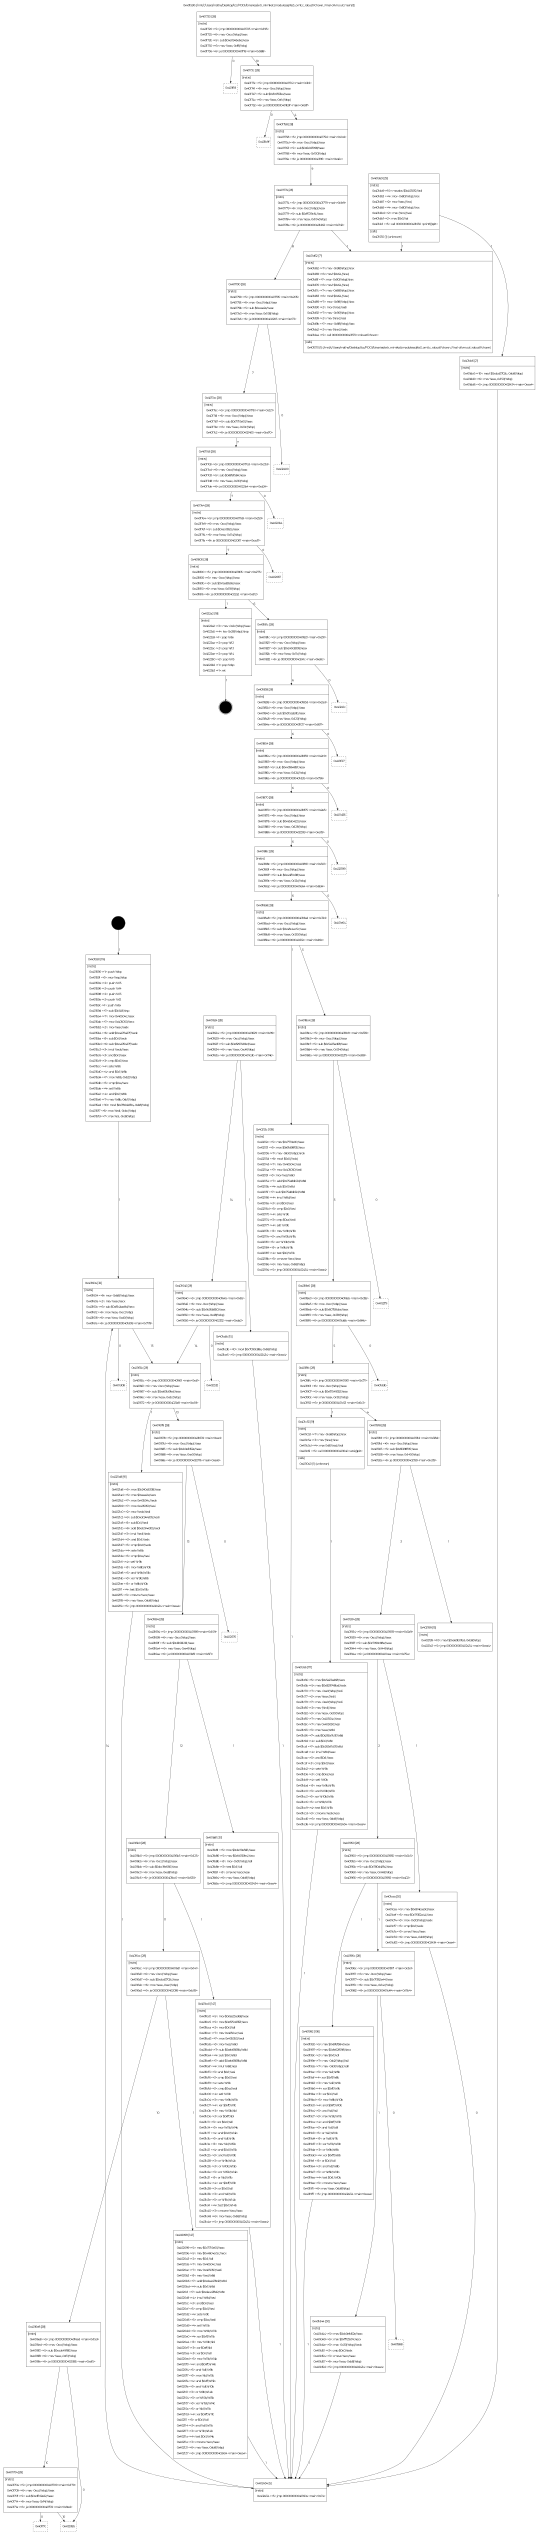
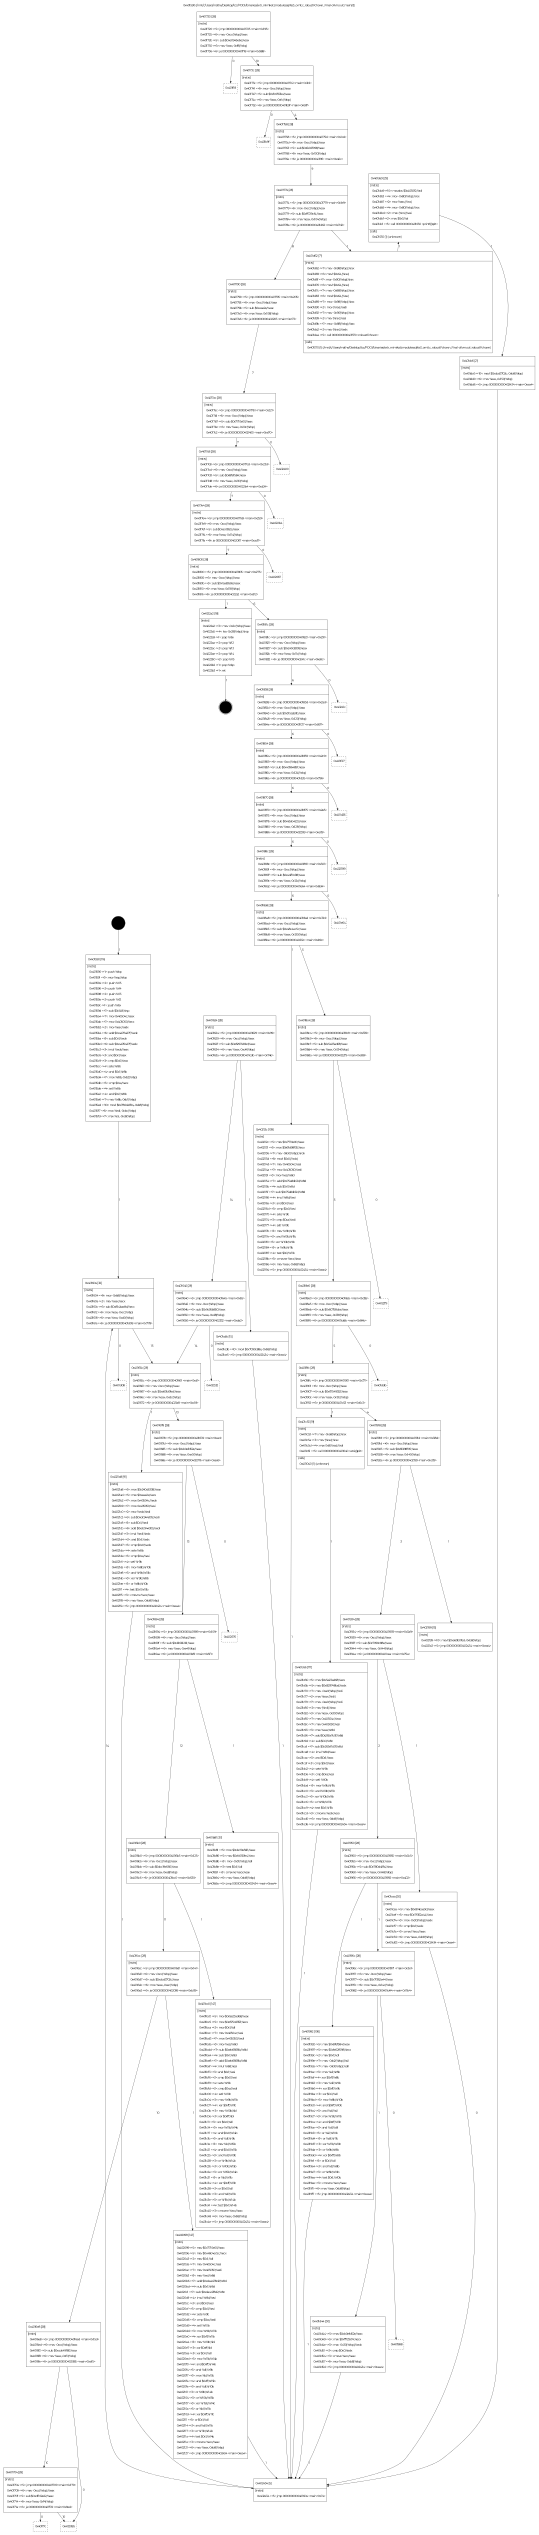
edge "0x401da9 [29]" -> "0x401d62 [71]": reversed
edge "0x401790 [28]" -> "0x402400": now "0x4017ac [28]" -> "0x402400"
edge "0x401bc0 [147]" -> "0x402434 [5]": removed, label "1"
